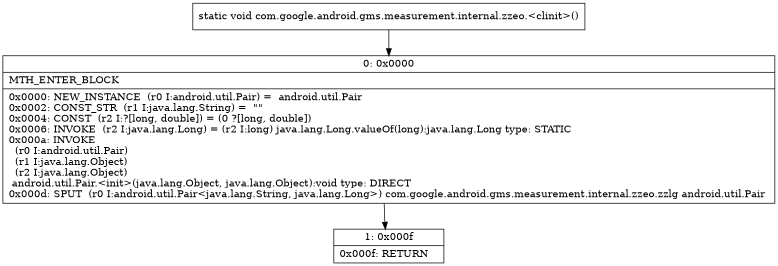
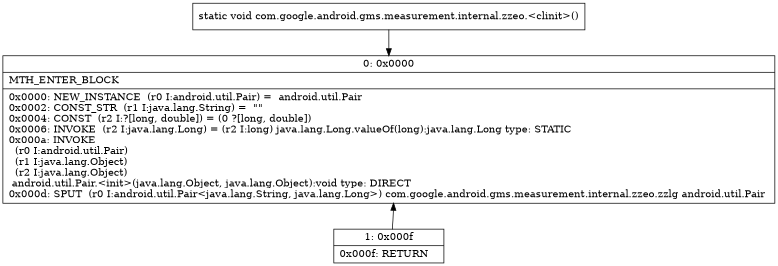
edge "0: 0x0000" -> "1: 0x000f": reversed
